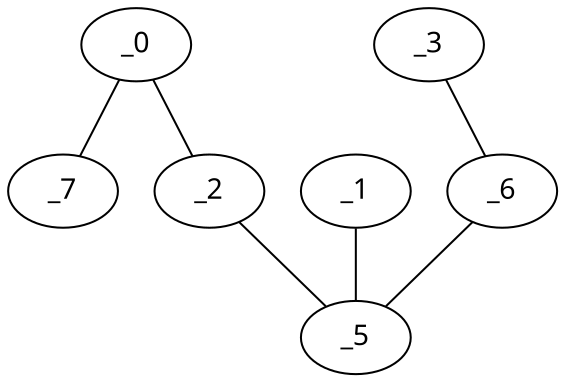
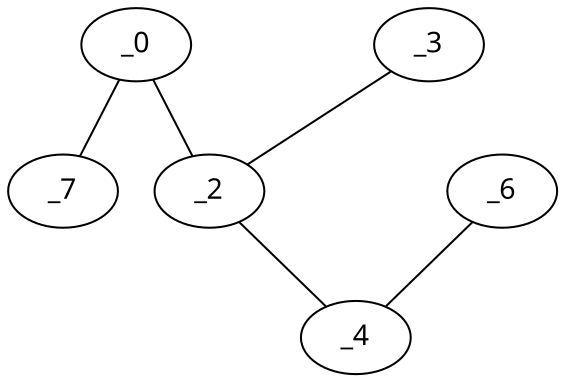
edge "_3" -- "_6": now "_3" -- "_2"
node "_1": removed
node "_5": label "_5" -> "_4"
